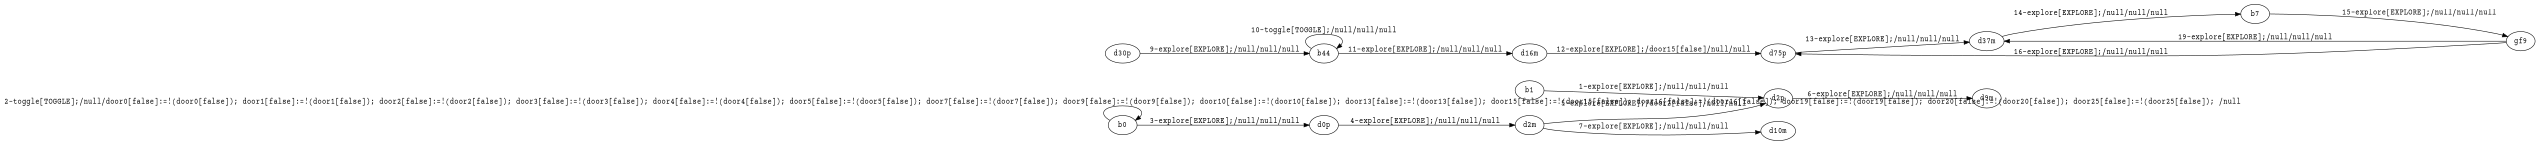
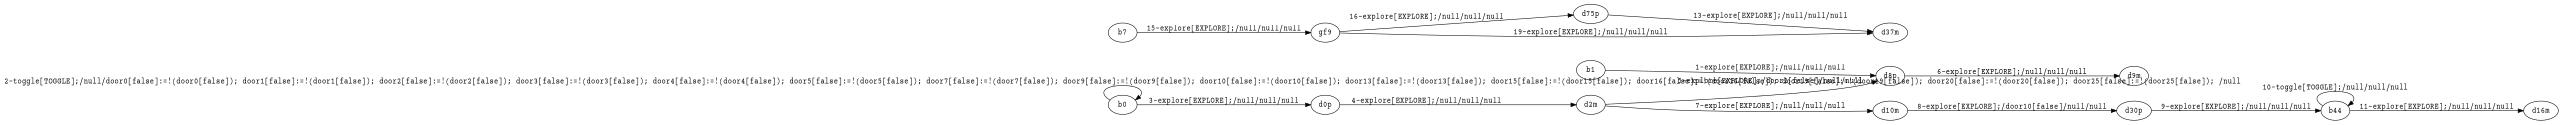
edge "d37m" -> "b7": removed, label "14-explore[EXPLORE];/null/null/null"
edge "d16m" -> "d75p": removed, label "12-explore[EXPLORE];/door15[false]/null/null"
node "d2p": label "d2p" -> "d8p"
edge "d10m" -> "d30p": added, label "8-explore[EXPLORE];/door10[false]/null/null"
